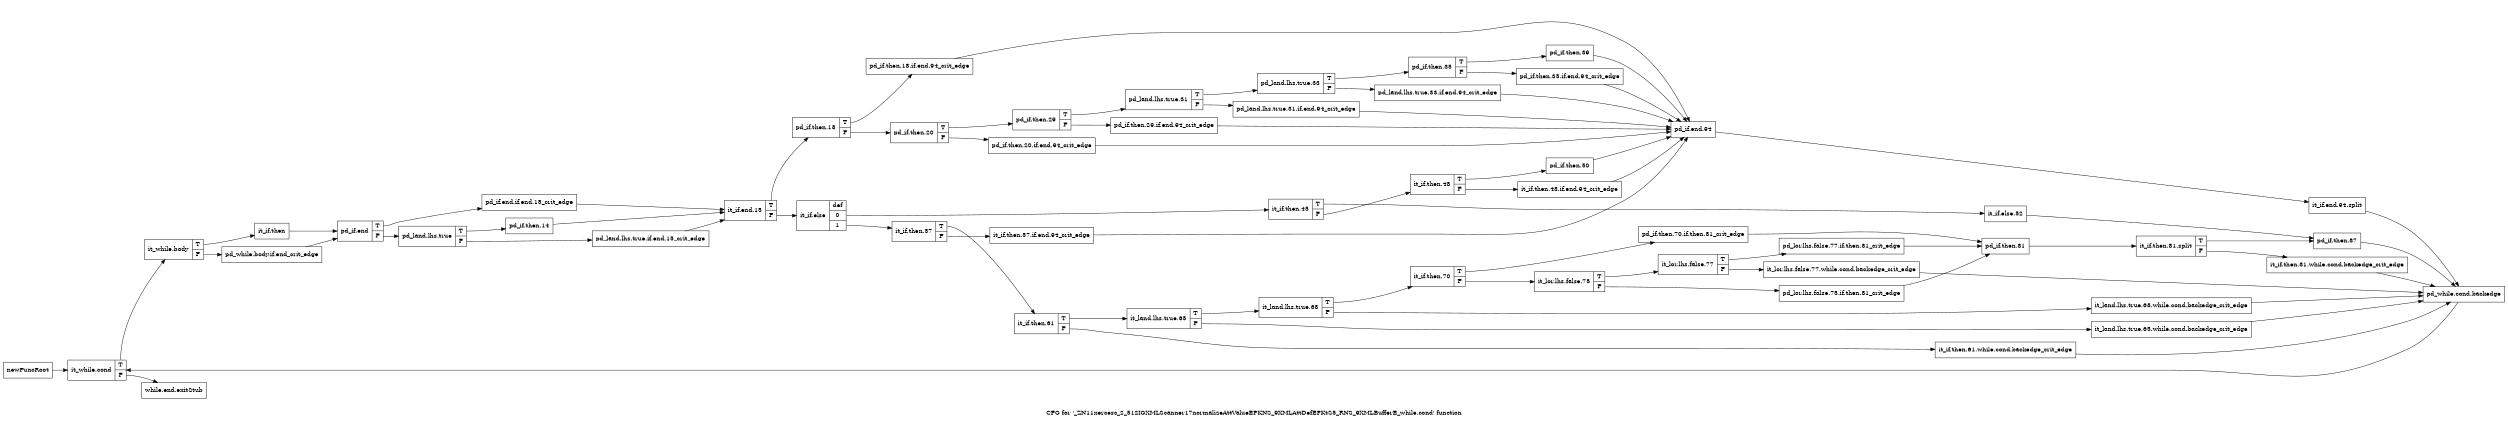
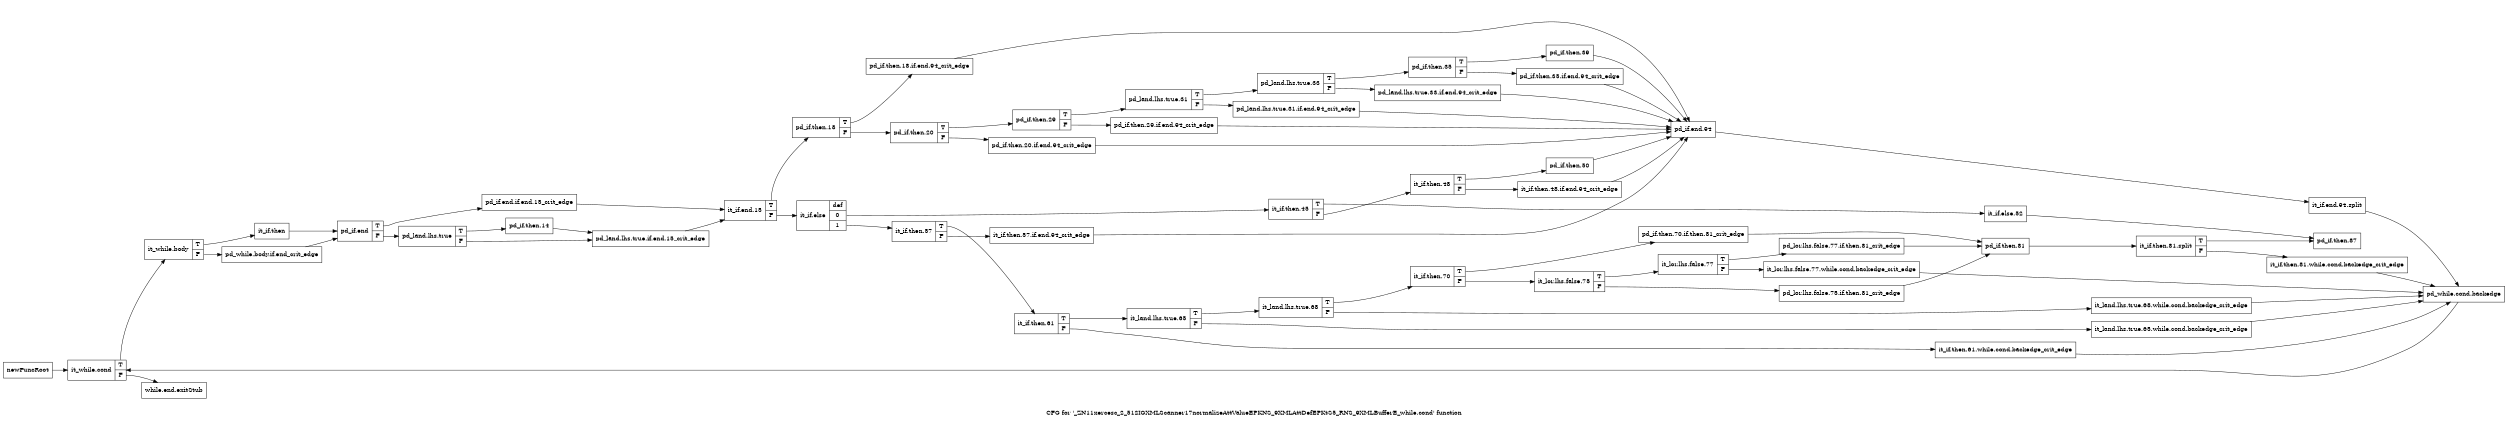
edge "pd_if.then.14" -> "it_if.end.15": now "pd_if.then.14" -> "pd_land.lhs.true.if.end.15_crit_edge"
edge "pd_if.then.87" -> "pd_while.cond.backedge": removed
